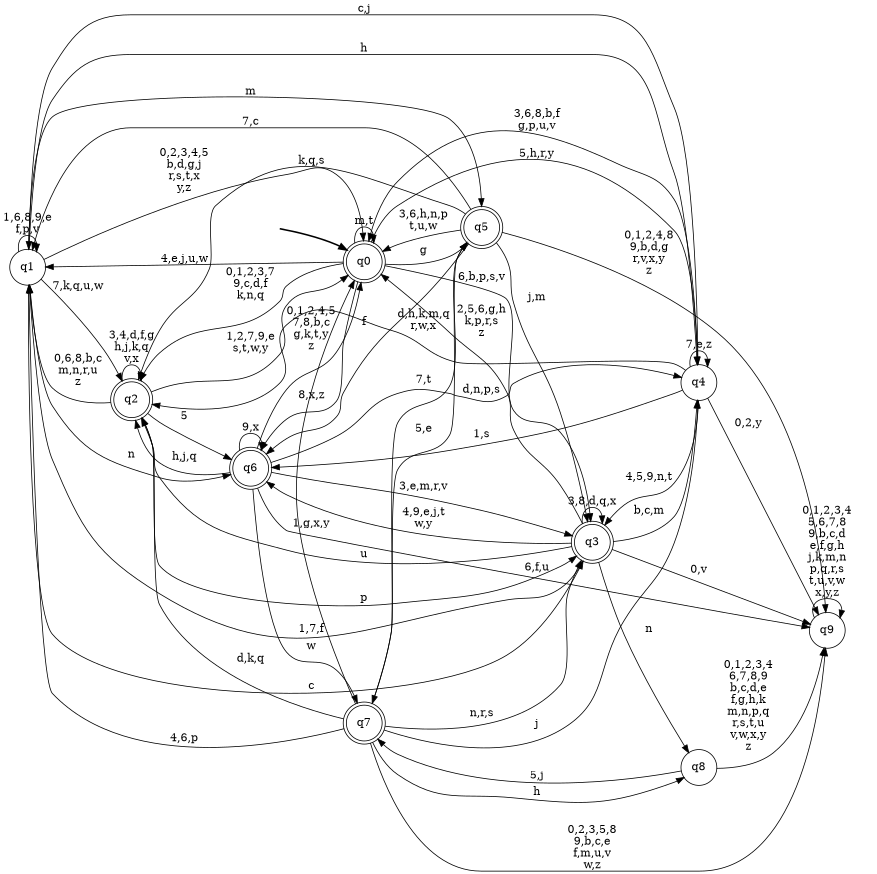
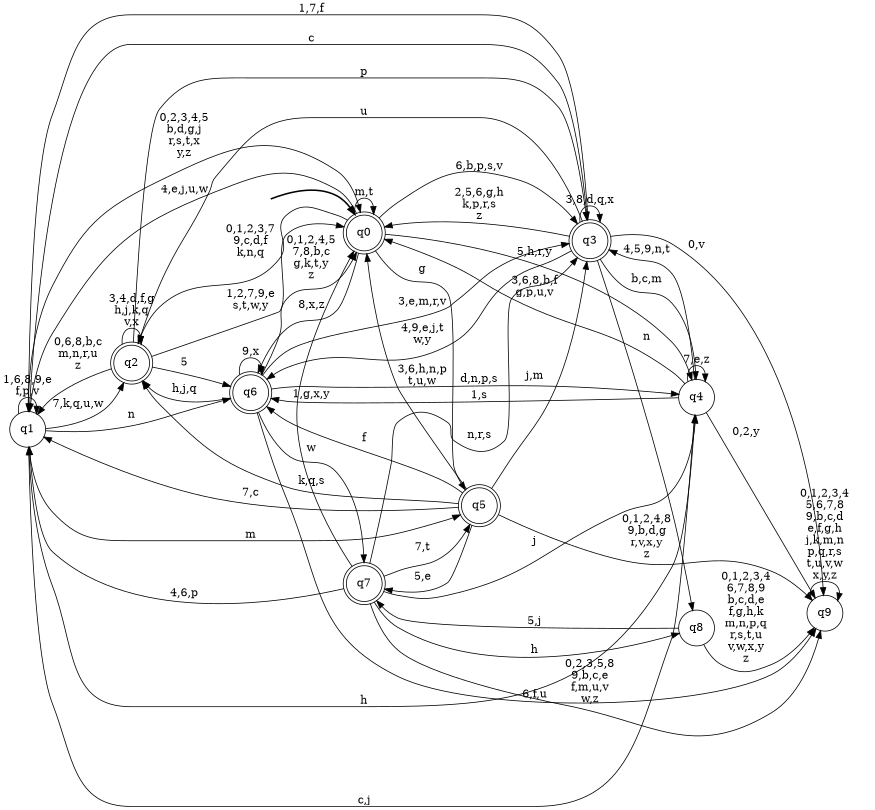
edge "q4" -> "q2": removed, label "d,h,k,m,q r,w,x"
edge "q7" -> "q2": removed, label "d,k,q"
